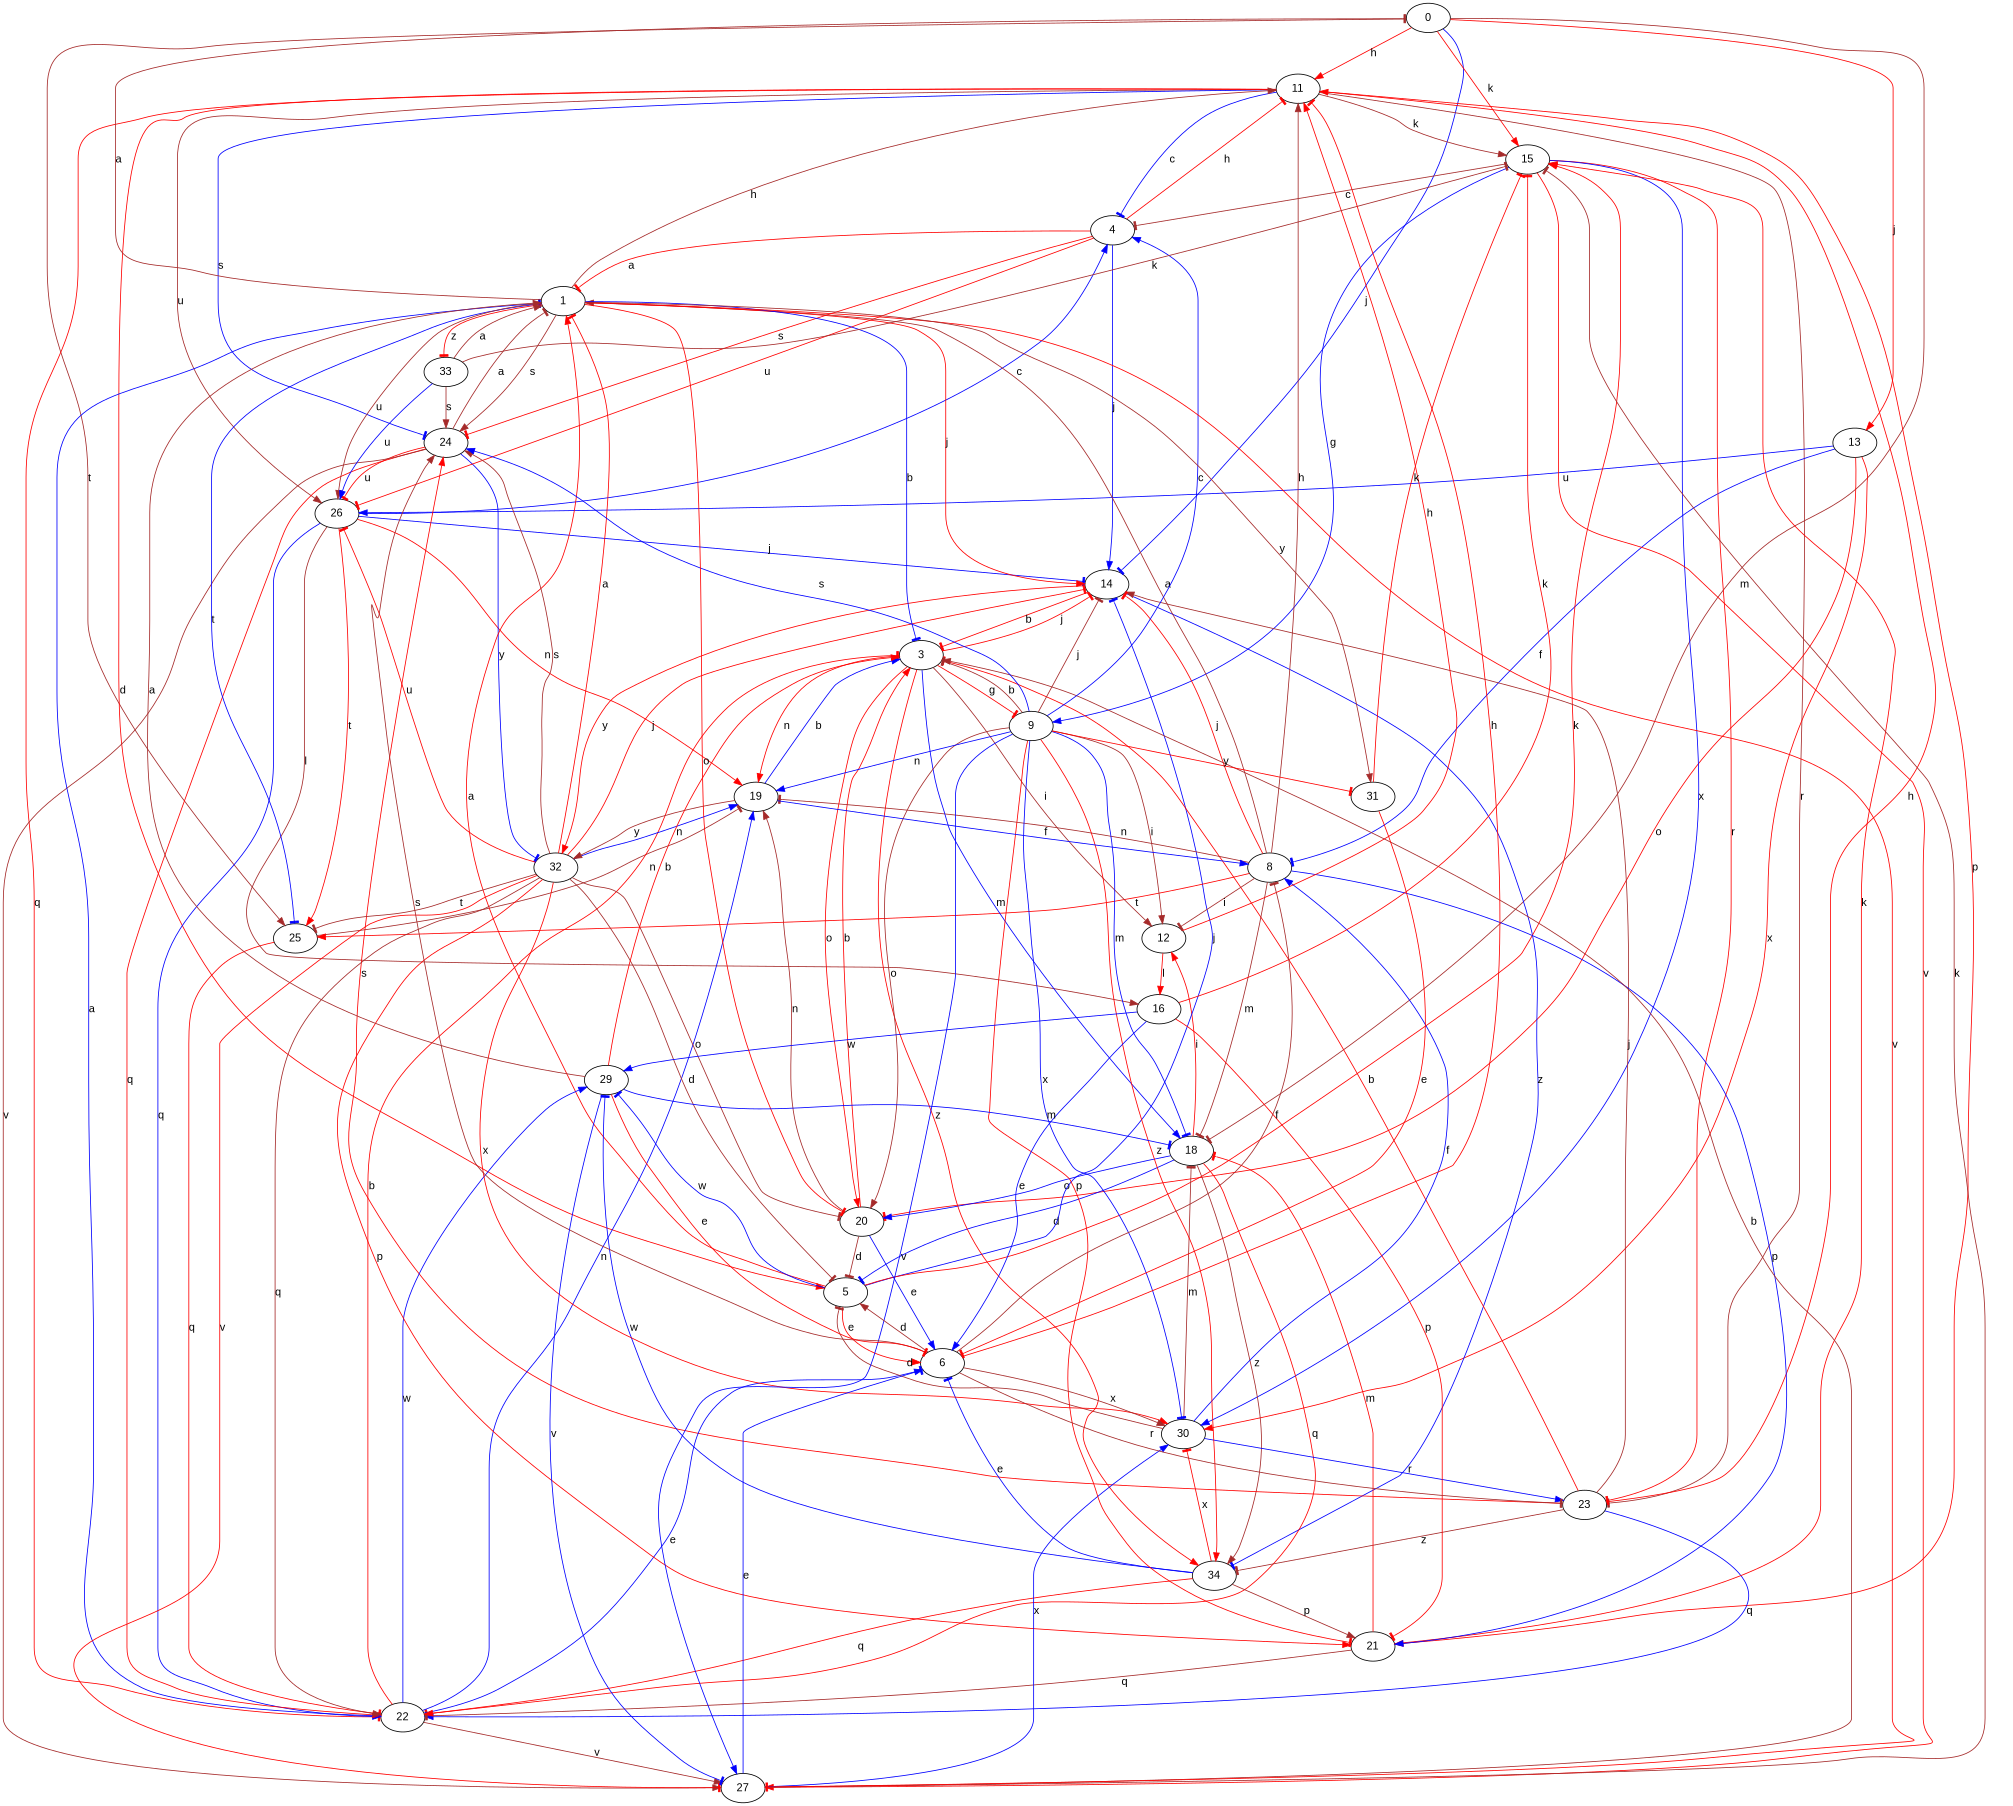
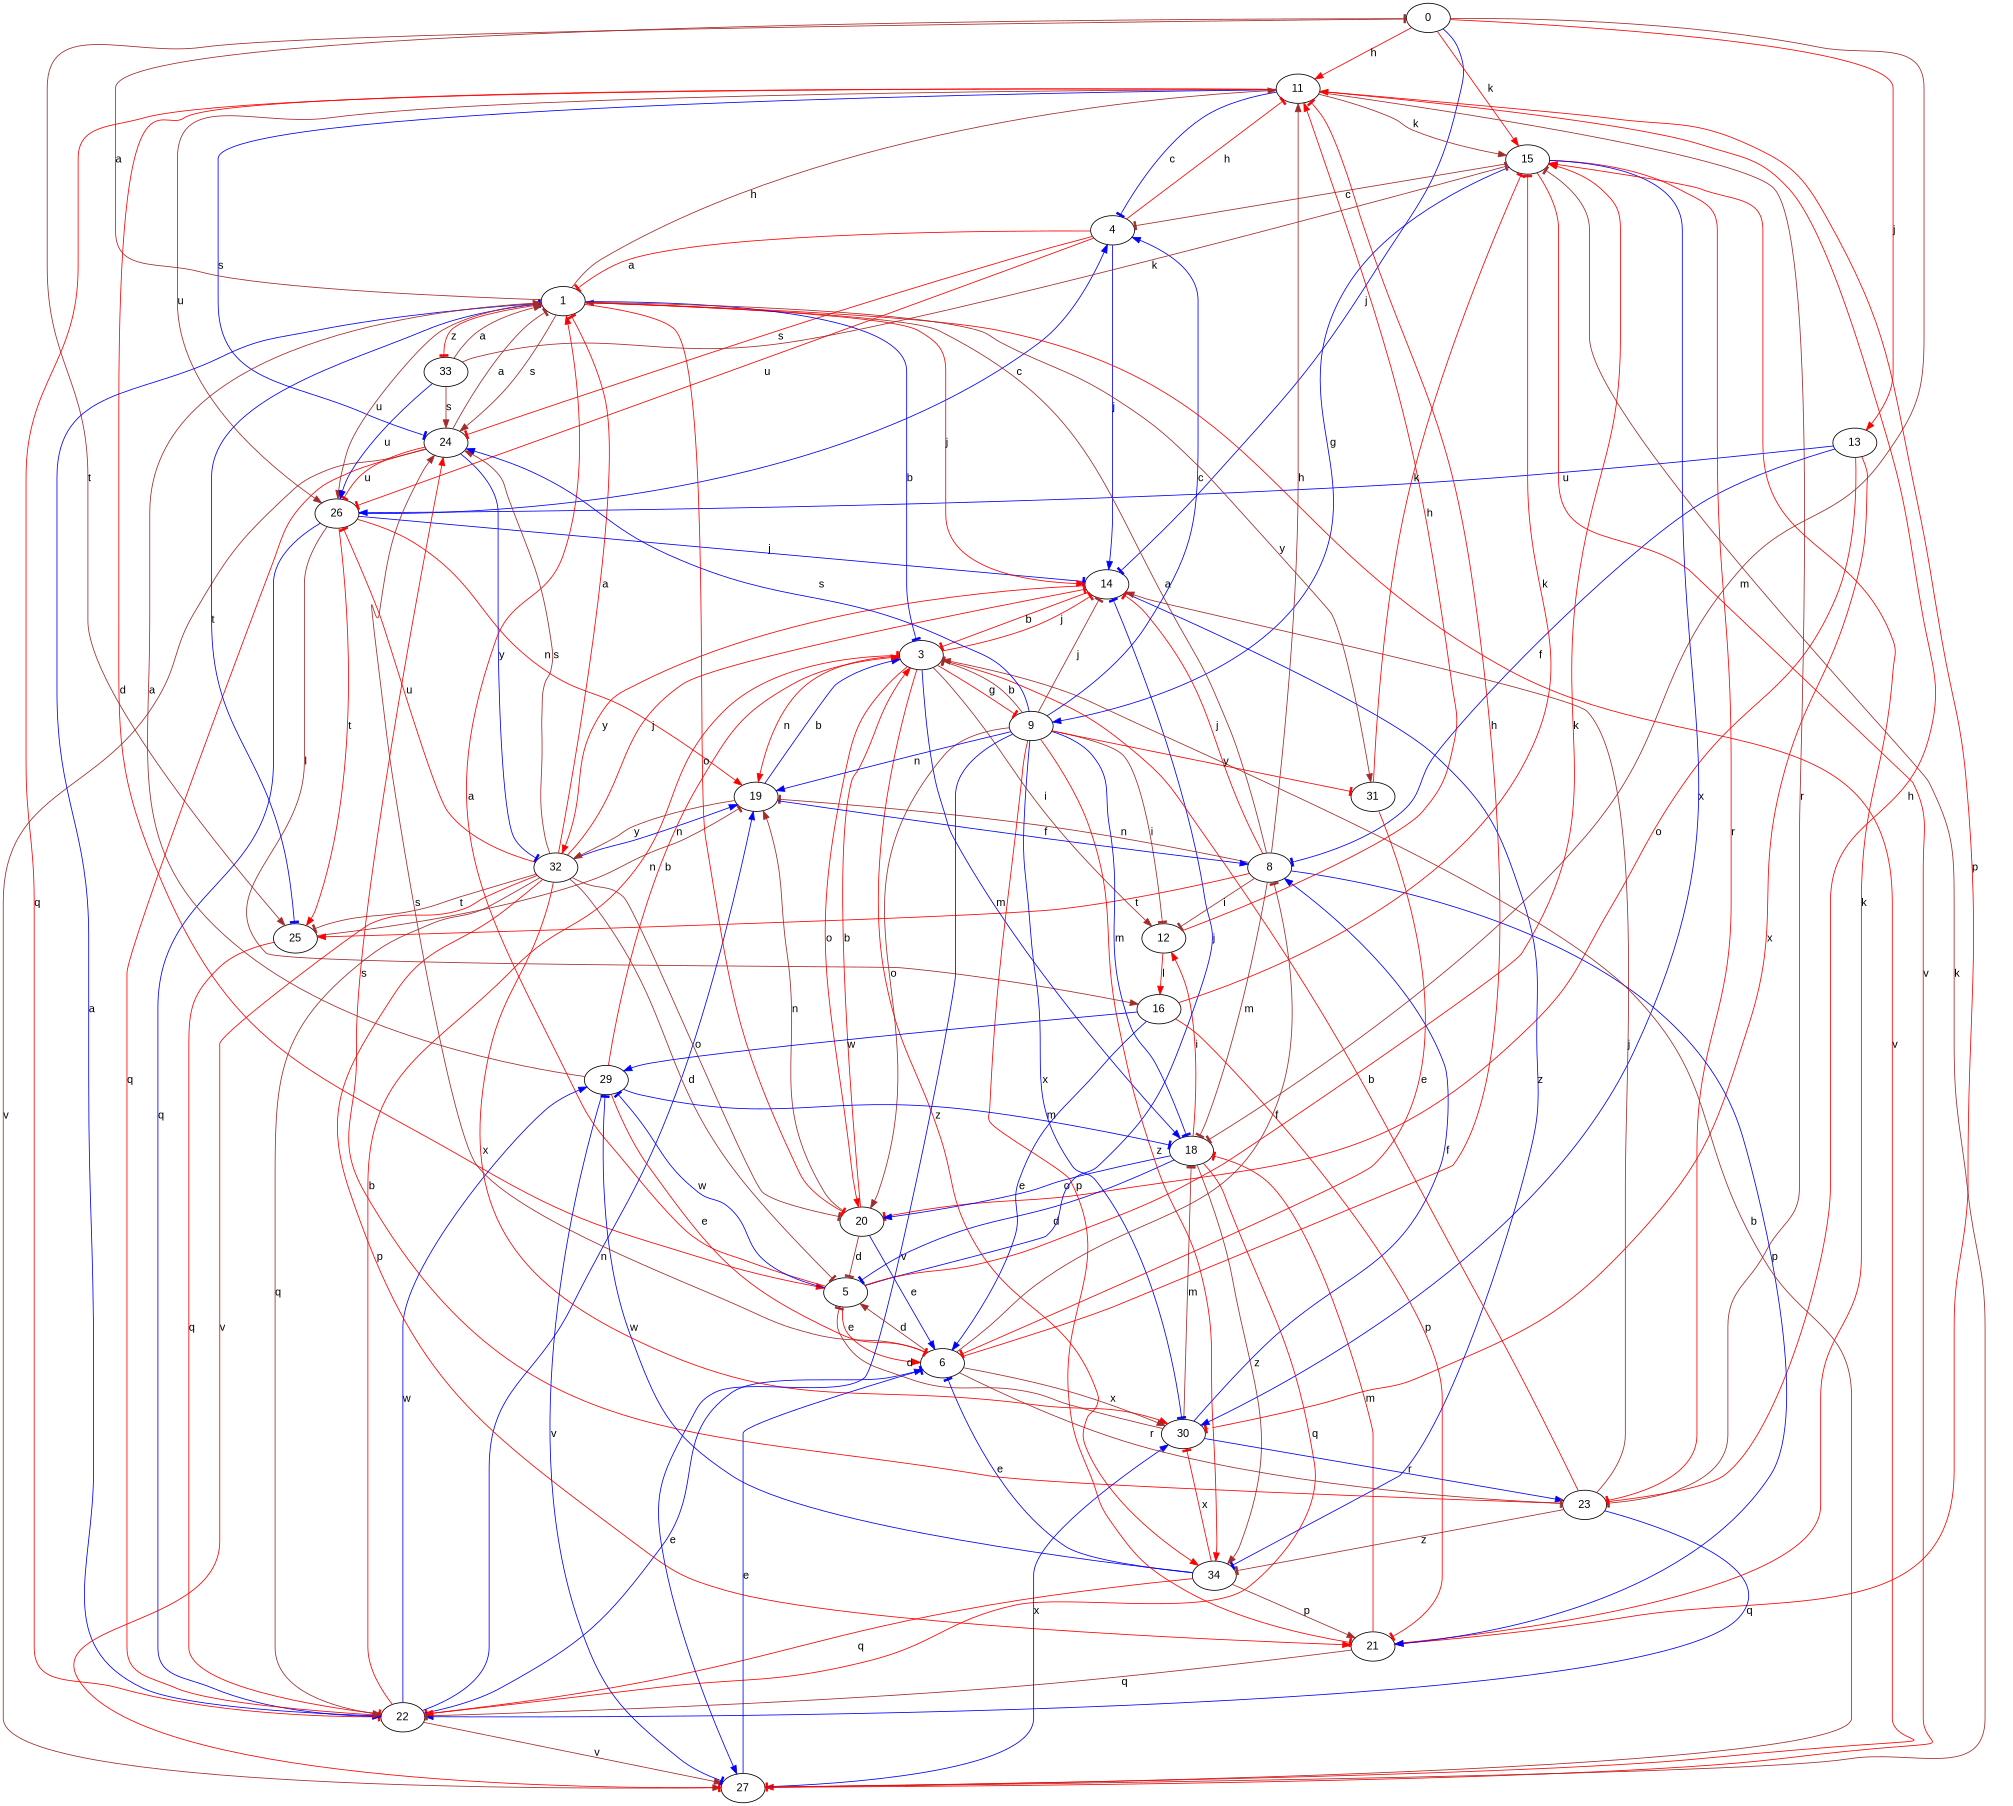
edge "9" -> "12": arrowhead normal -> tee
edge "13" -> "30": arrowhead normal -> tee
